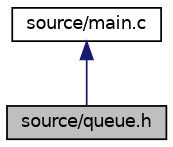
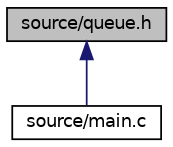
edge "source/queue.h" -> "source/main.c": reversed
